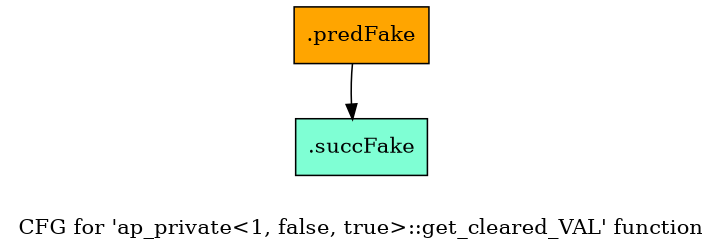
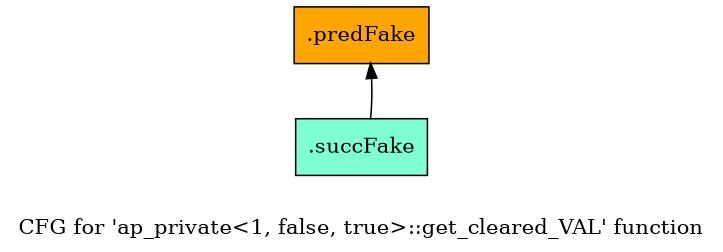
edge ".predFake" -> ".succFake": reversed
